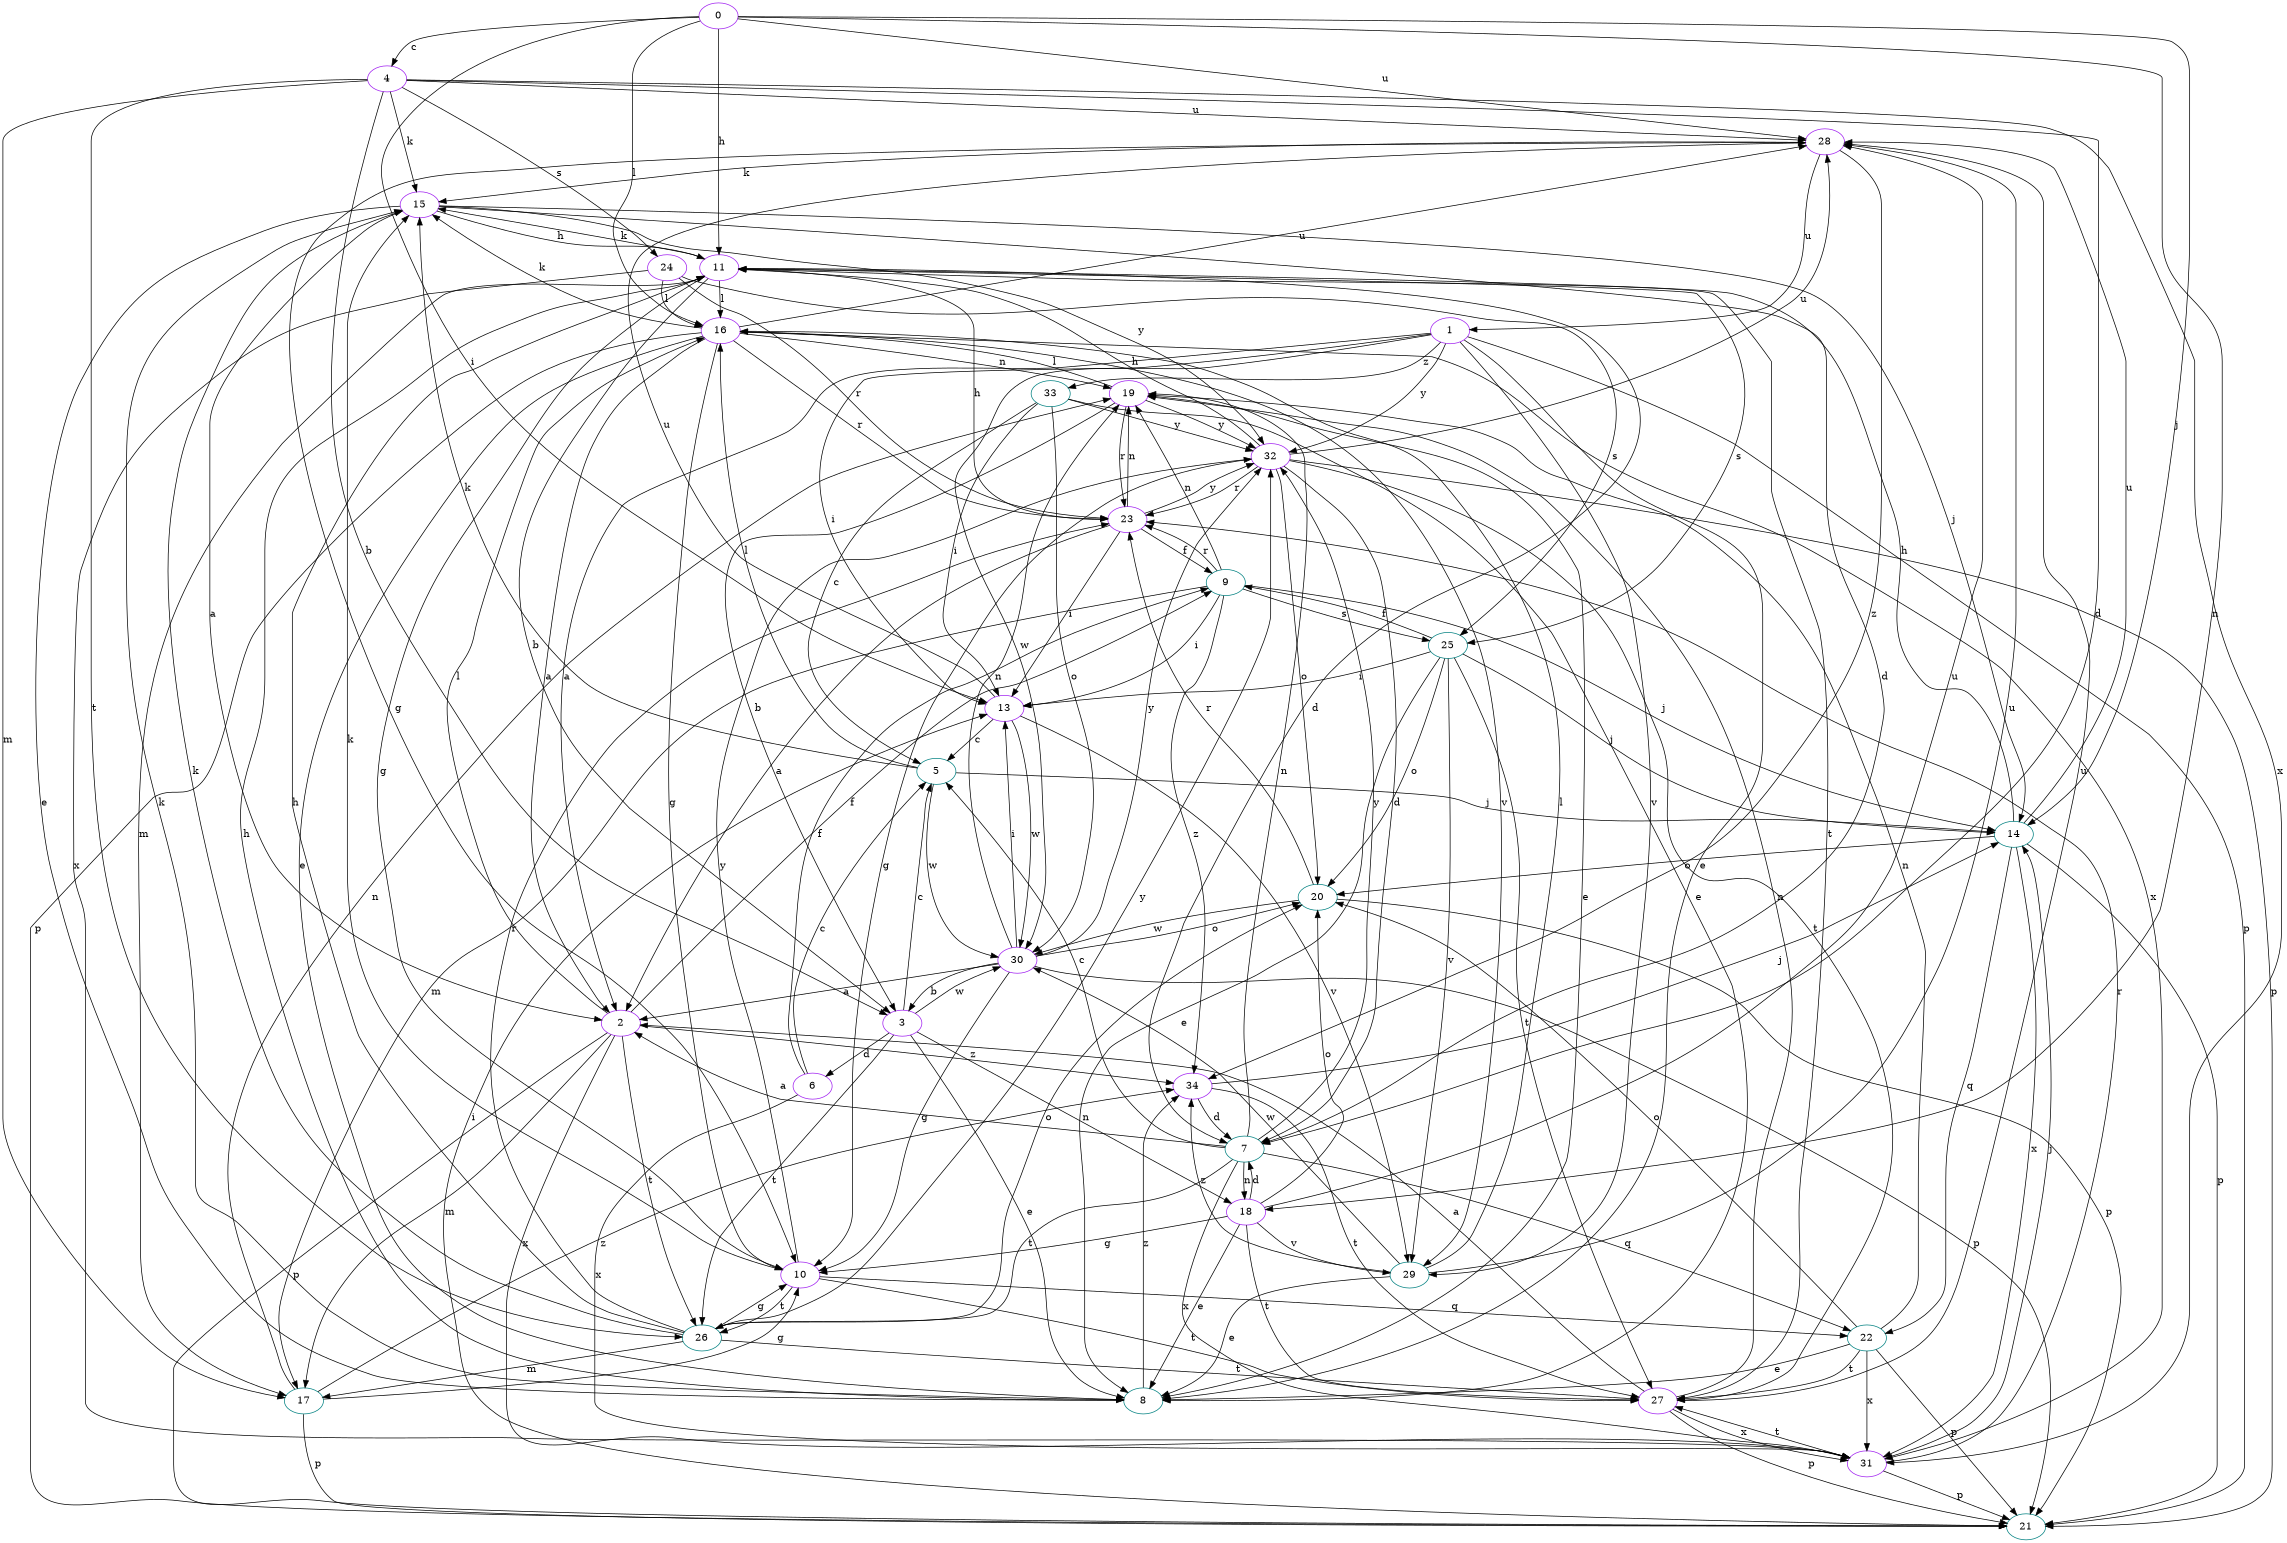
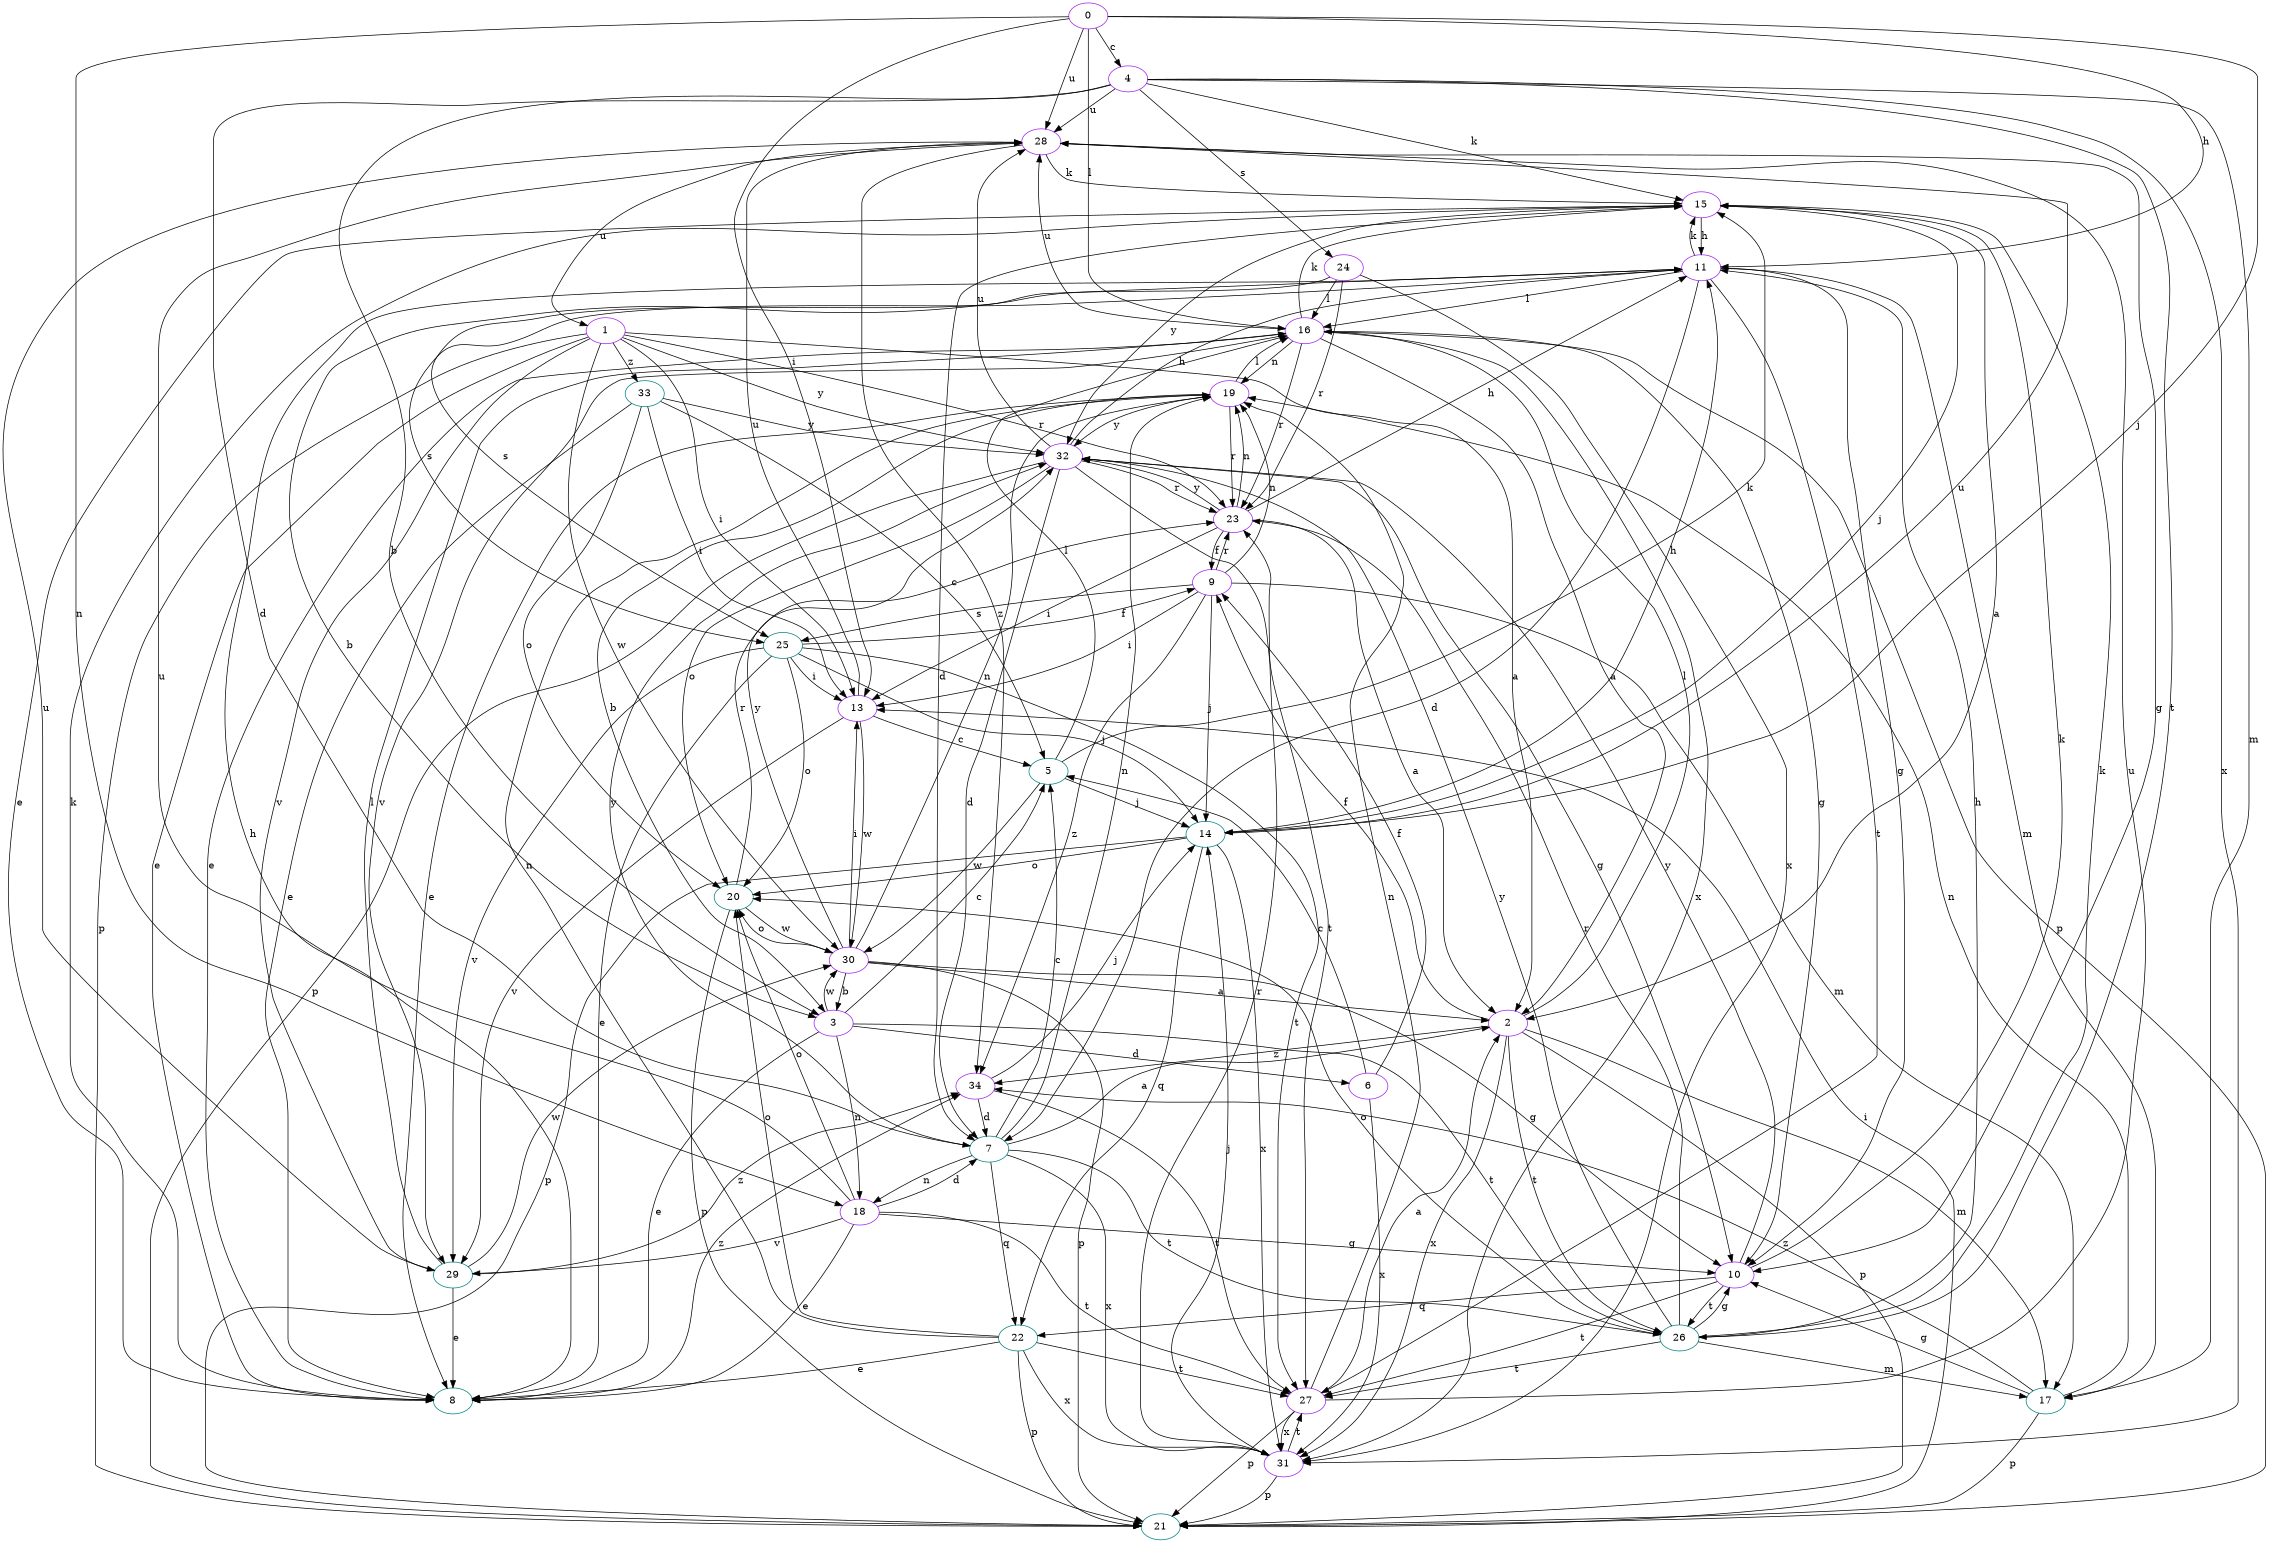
edge "1" -> "23": added, label "r"
node "9": color teal -> purple
edge "33" -> "30": now "33" -> "20"
